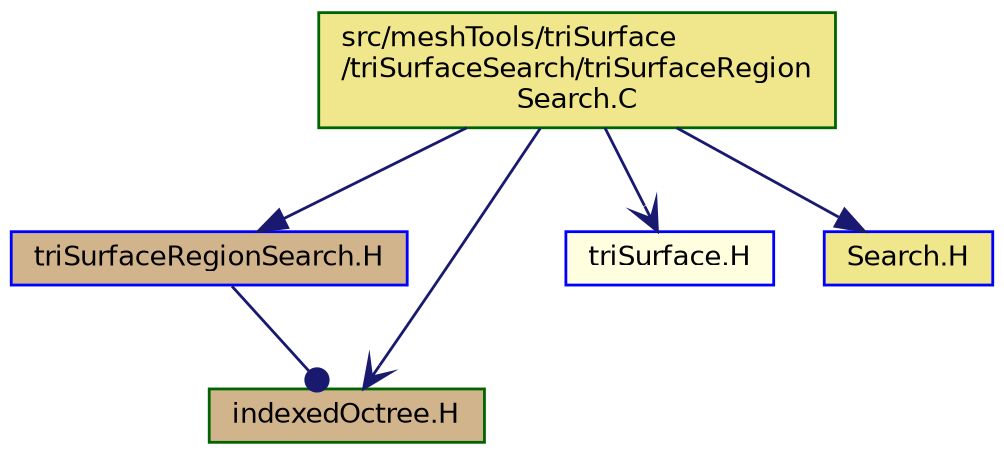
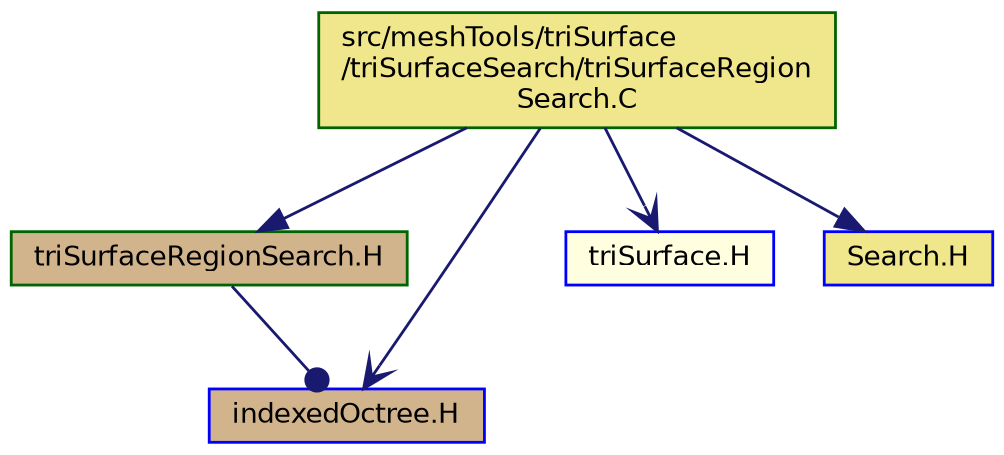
node "triSurfaceRegionSearch.H": color blue -> darkgreen
node "indexedOctree.H": color darkgreen -> blue
